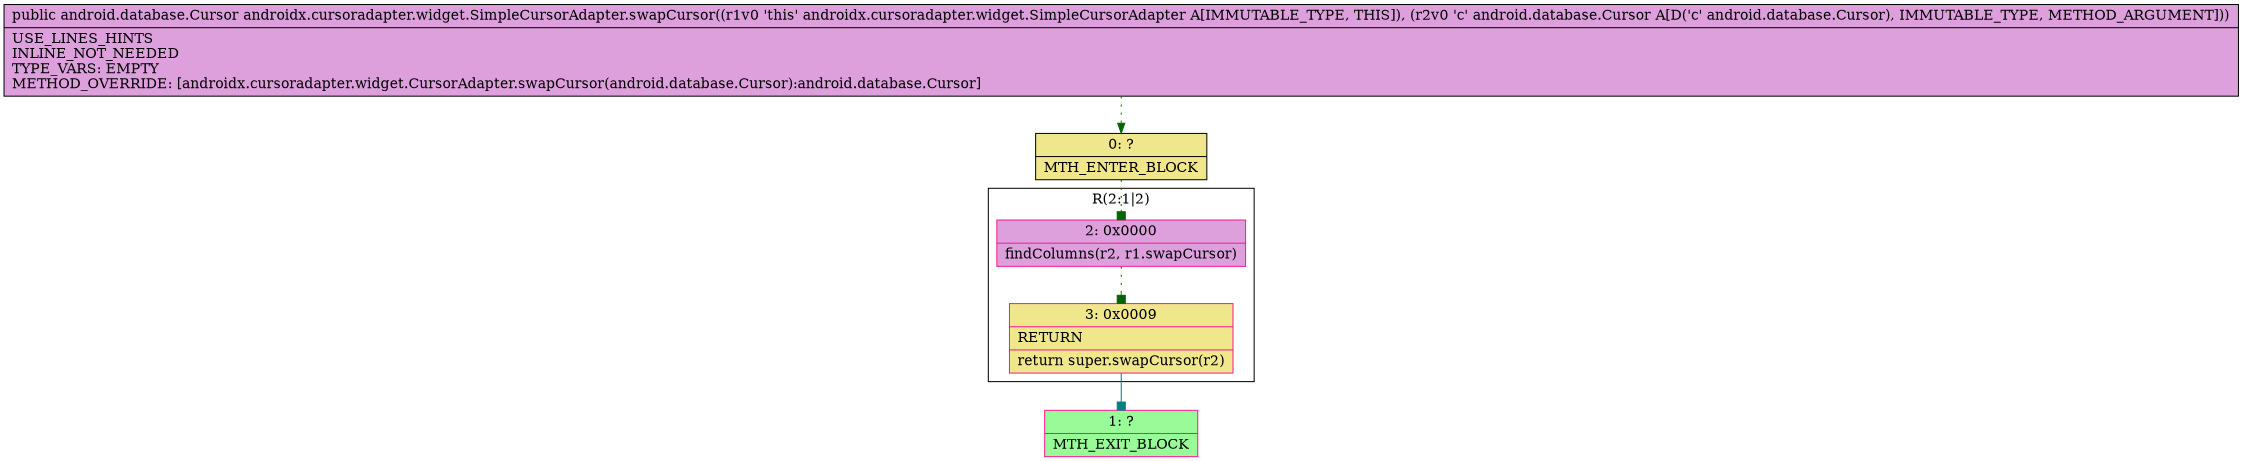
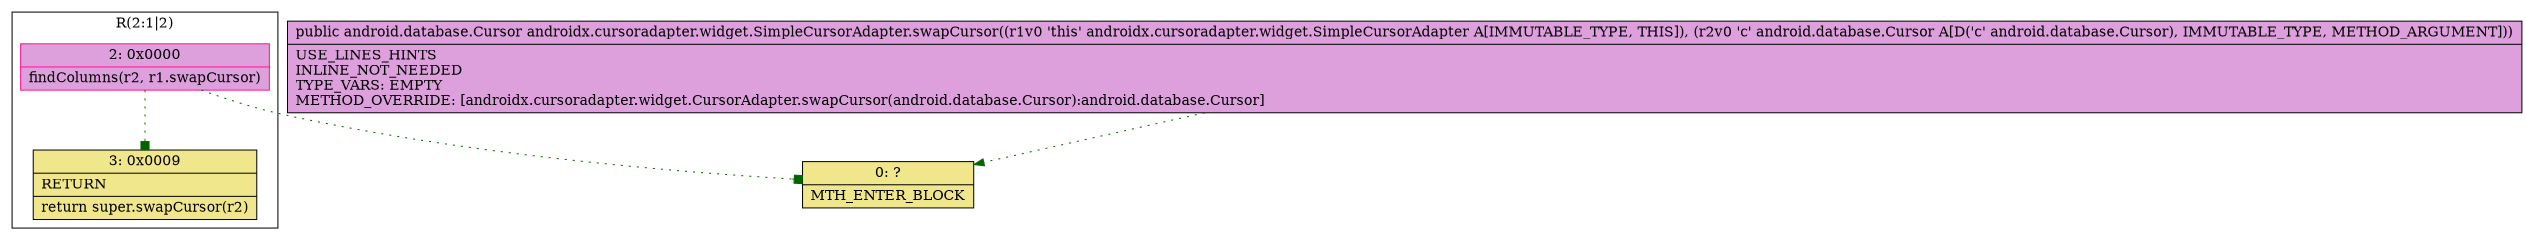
edge "0: ?" -> "2: 0x0000": reversed
node "3: 0x0009": color deeppink -> black
node "1: ?": removed
